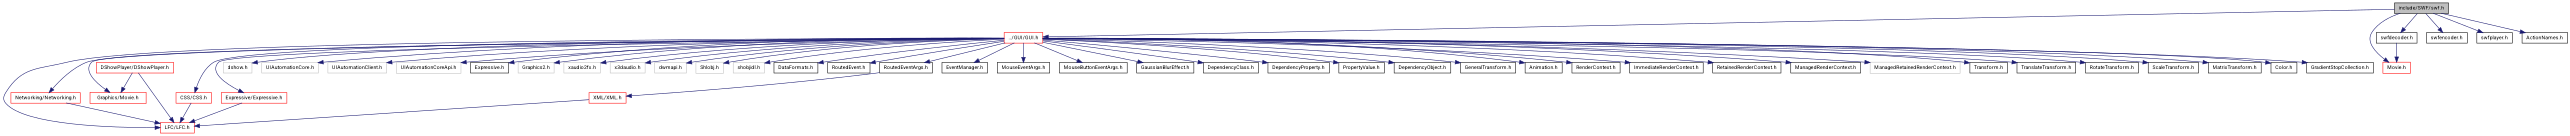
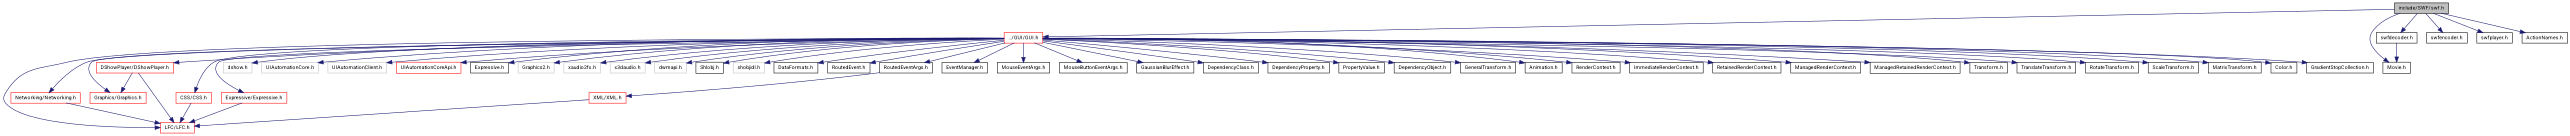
edge "../GUI/GUI.h" -> "DShowPlayer/DShowPlayer.h": added
node "UIAutomationCoreApi.h": color grey75 -> red
node "Shlobj.h": color grey75 -> black
node "ManagedRetainedRenderContext.h": color grey75 -> black
node "Movie.h": color red -> black
node "Graphics/Movie.h": label "Graphics/Movie.h" -> "Graphics/Graphics.h"
